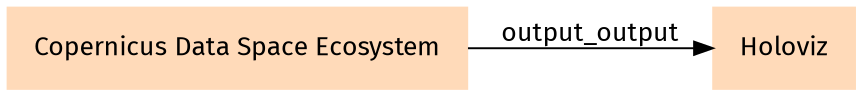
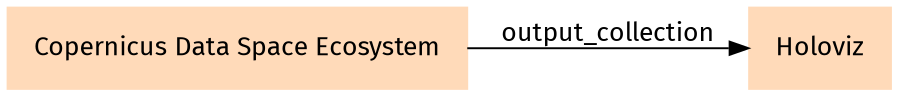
edge "Copernicus Data Space Ecosystem" -> "Holoviz": label "output_output" -> "output_collection"
